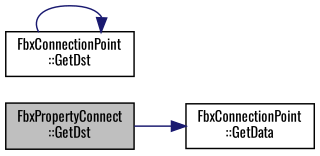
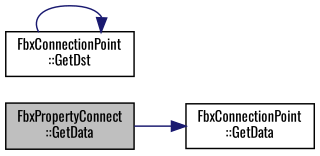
node "FbxPropertyConnect ::GetDst": label "FbxPropertyConnect ::GetDst" -> "FbxPropertyConnect ::GetData"
